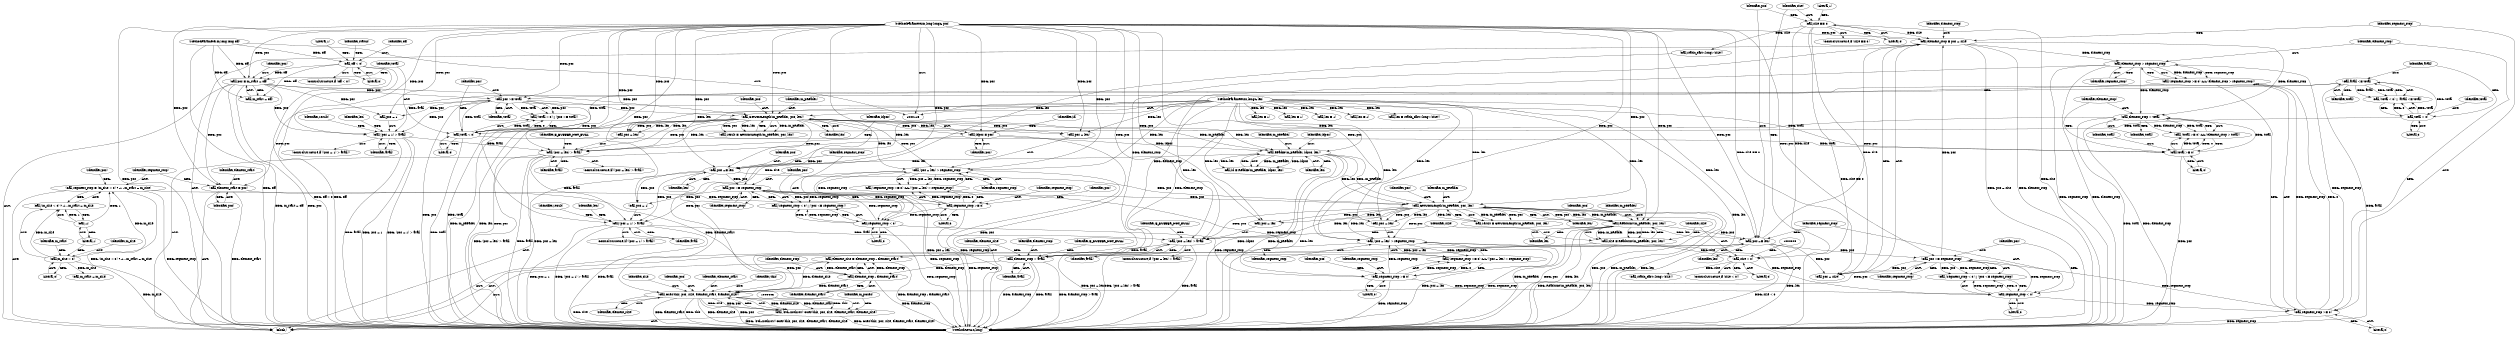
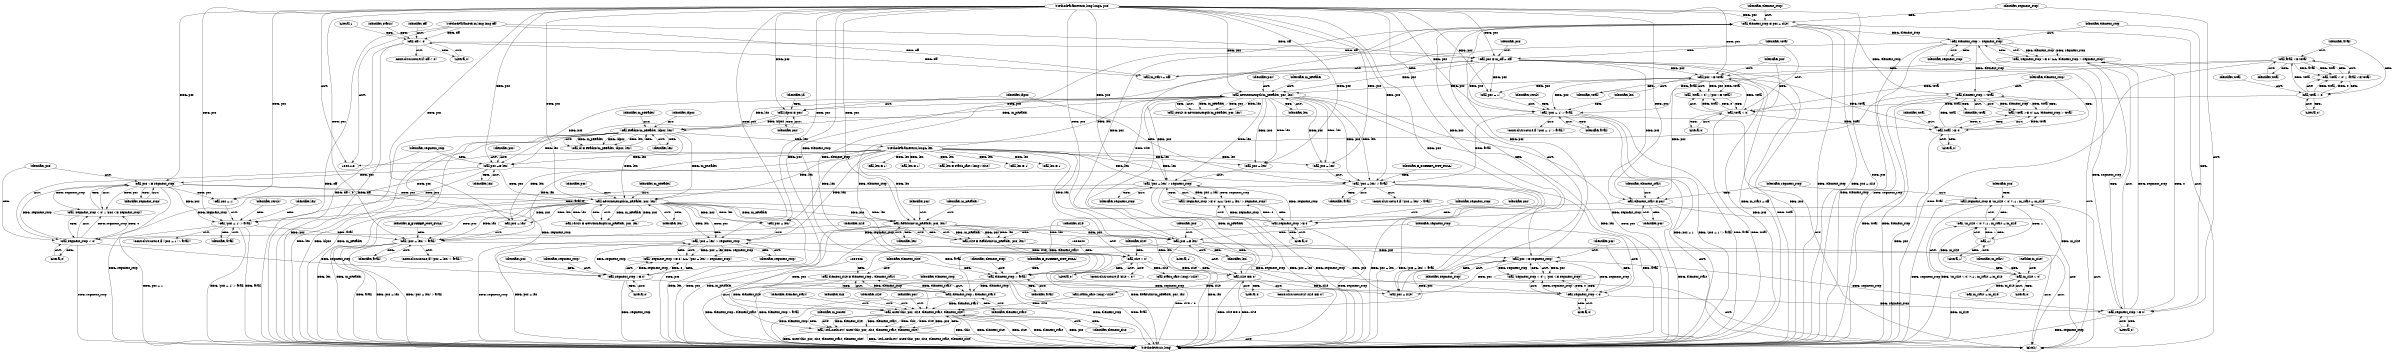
edge "(Call,element_stop > avail)" -> "(Call,element_stop = pos + size)": reversed
node "(Call,pos = m_start + off)": label "(Call,pos = m_start + off)" -> "(Call,pos = m_off + off)"
edge "(MethodParameterIn,long& len)" -> "(Call,ReadID(m_pReader, idpos, len))": reversed
edge "(MethodParameterIn,long long& pos)" -> "(Call,pos + size)": label "DDG: size == 0" -> "DDG: pos"
edge "(Call,size == 0)" -> "(Call,size < 0)": reversed
node "(Identifier,m_size)": label "(Identifier,m_size)" -> "(ReadID,m_size)"
edge "1000403" -> "(Call,element_size = element_stop - element_start)": added, label "CFG:"
